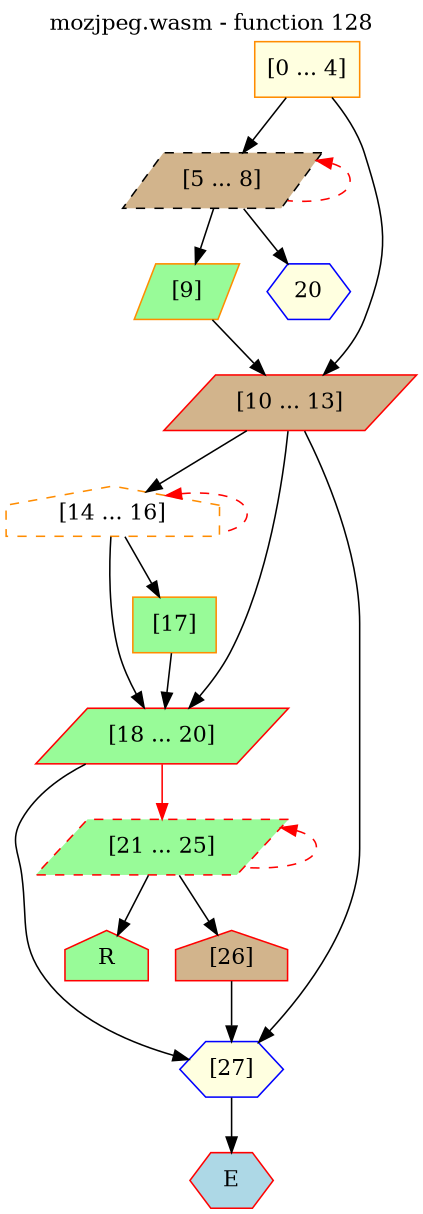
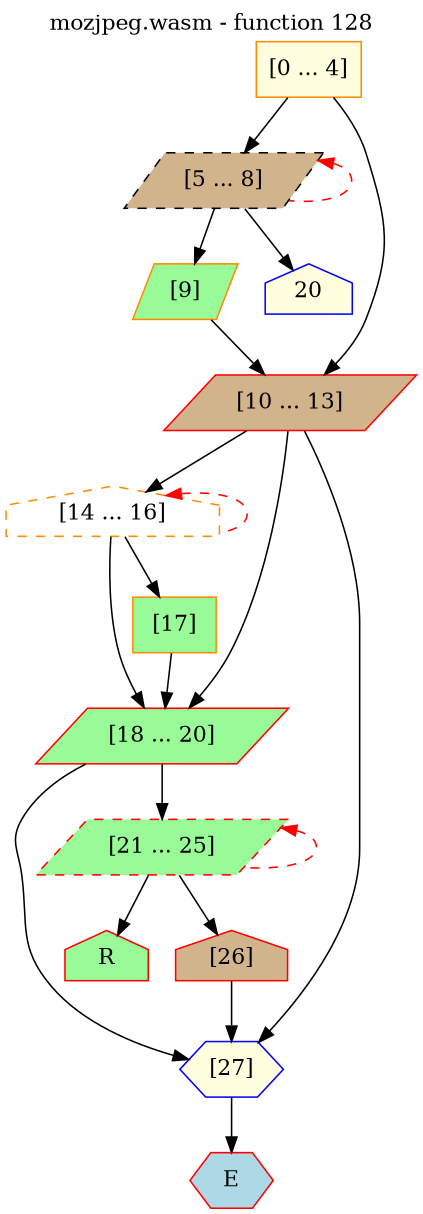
node "20": shape hexagon -> house
edge "[18 ... 20]" -> "[21 ... 25]": color red -> black
